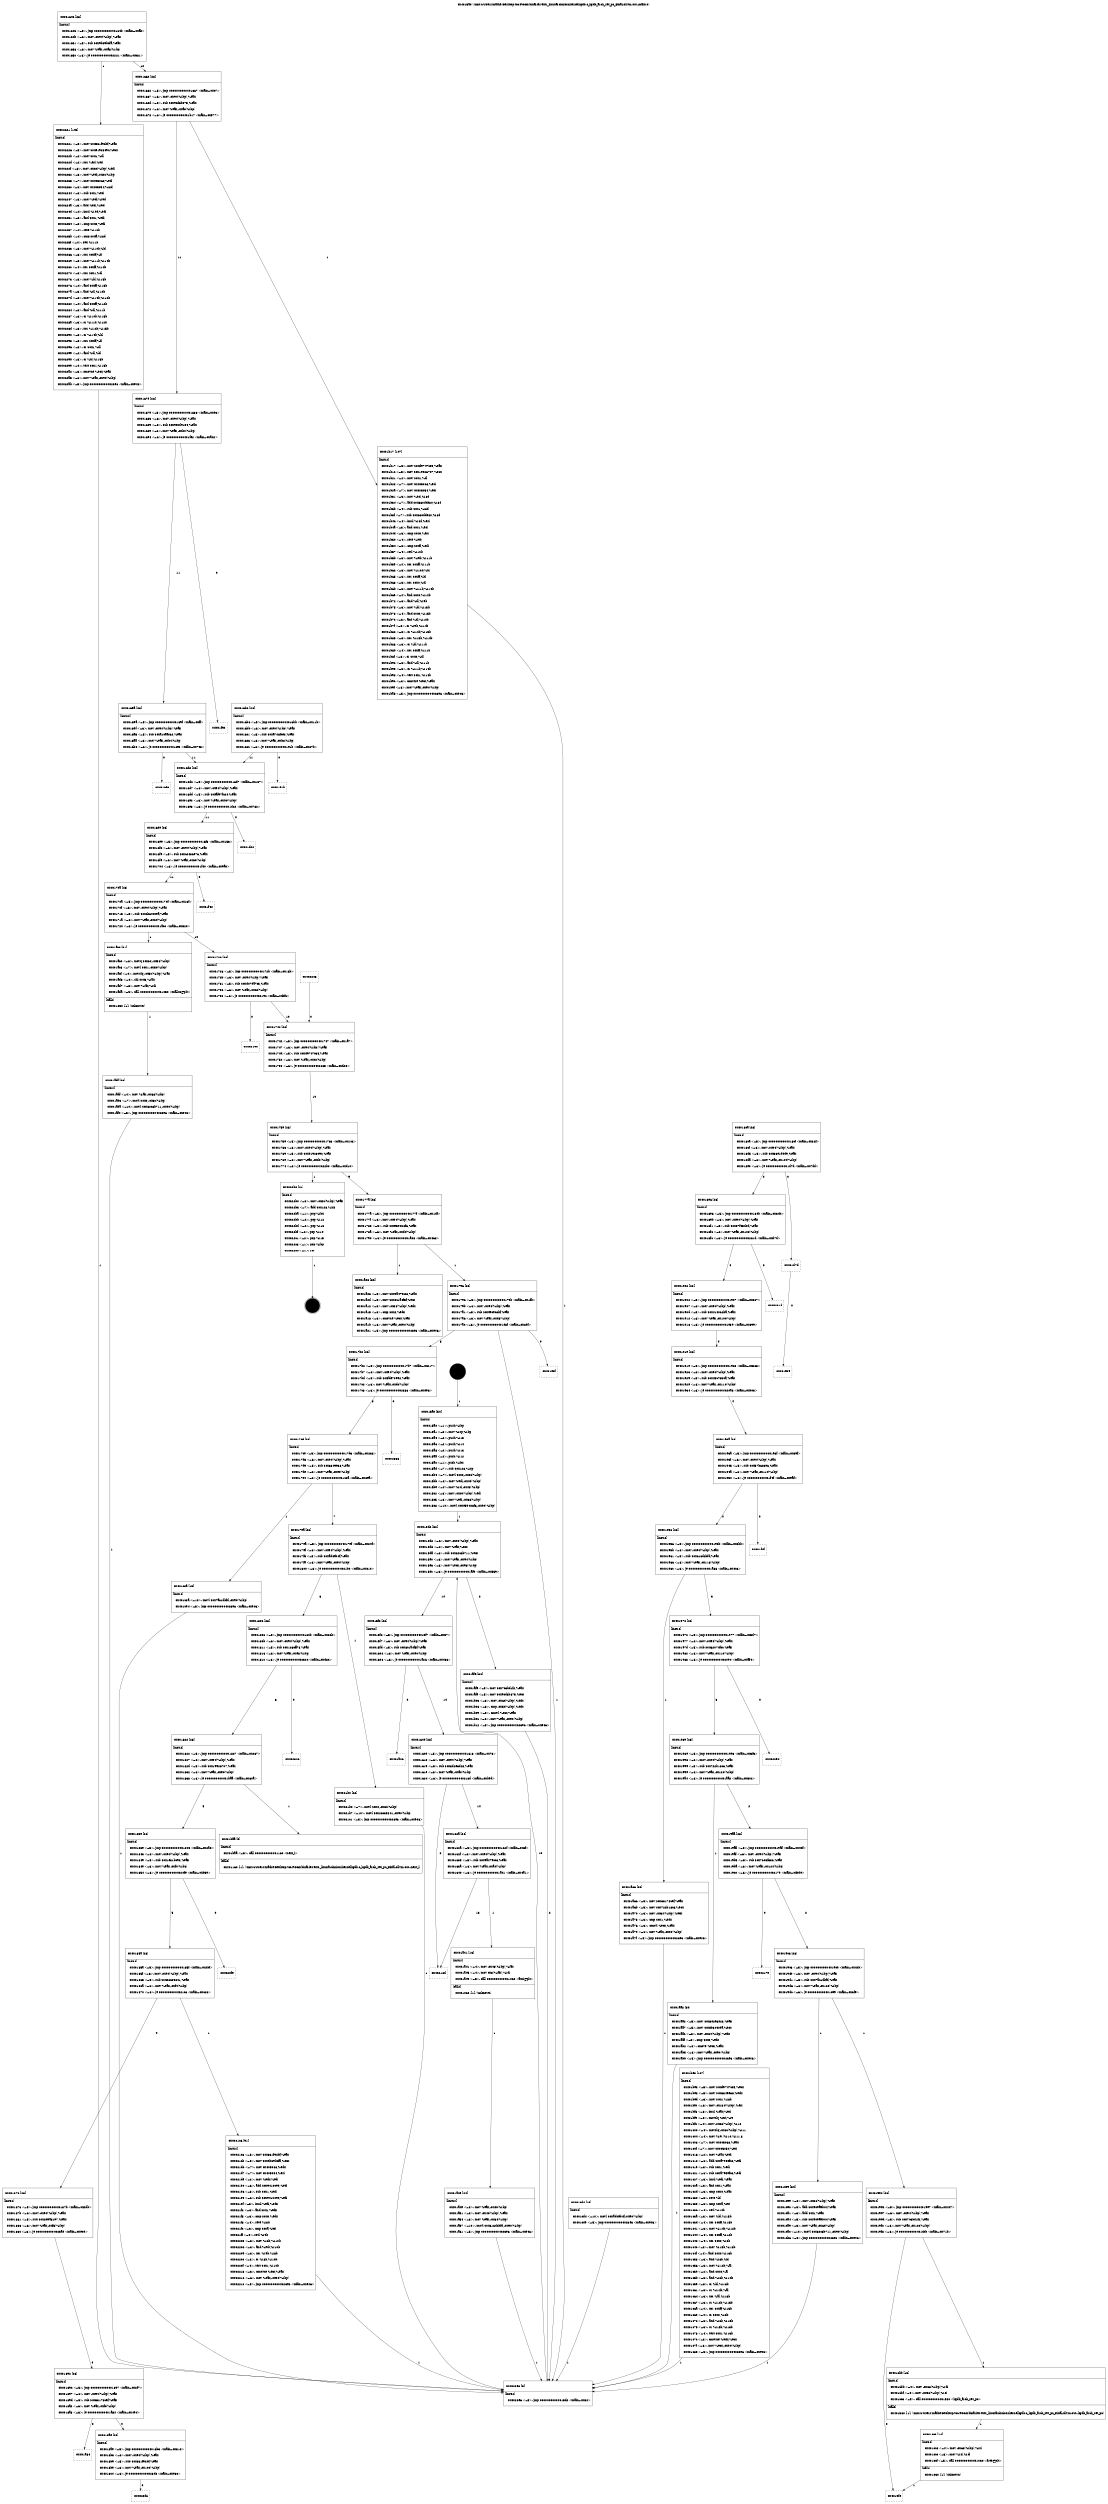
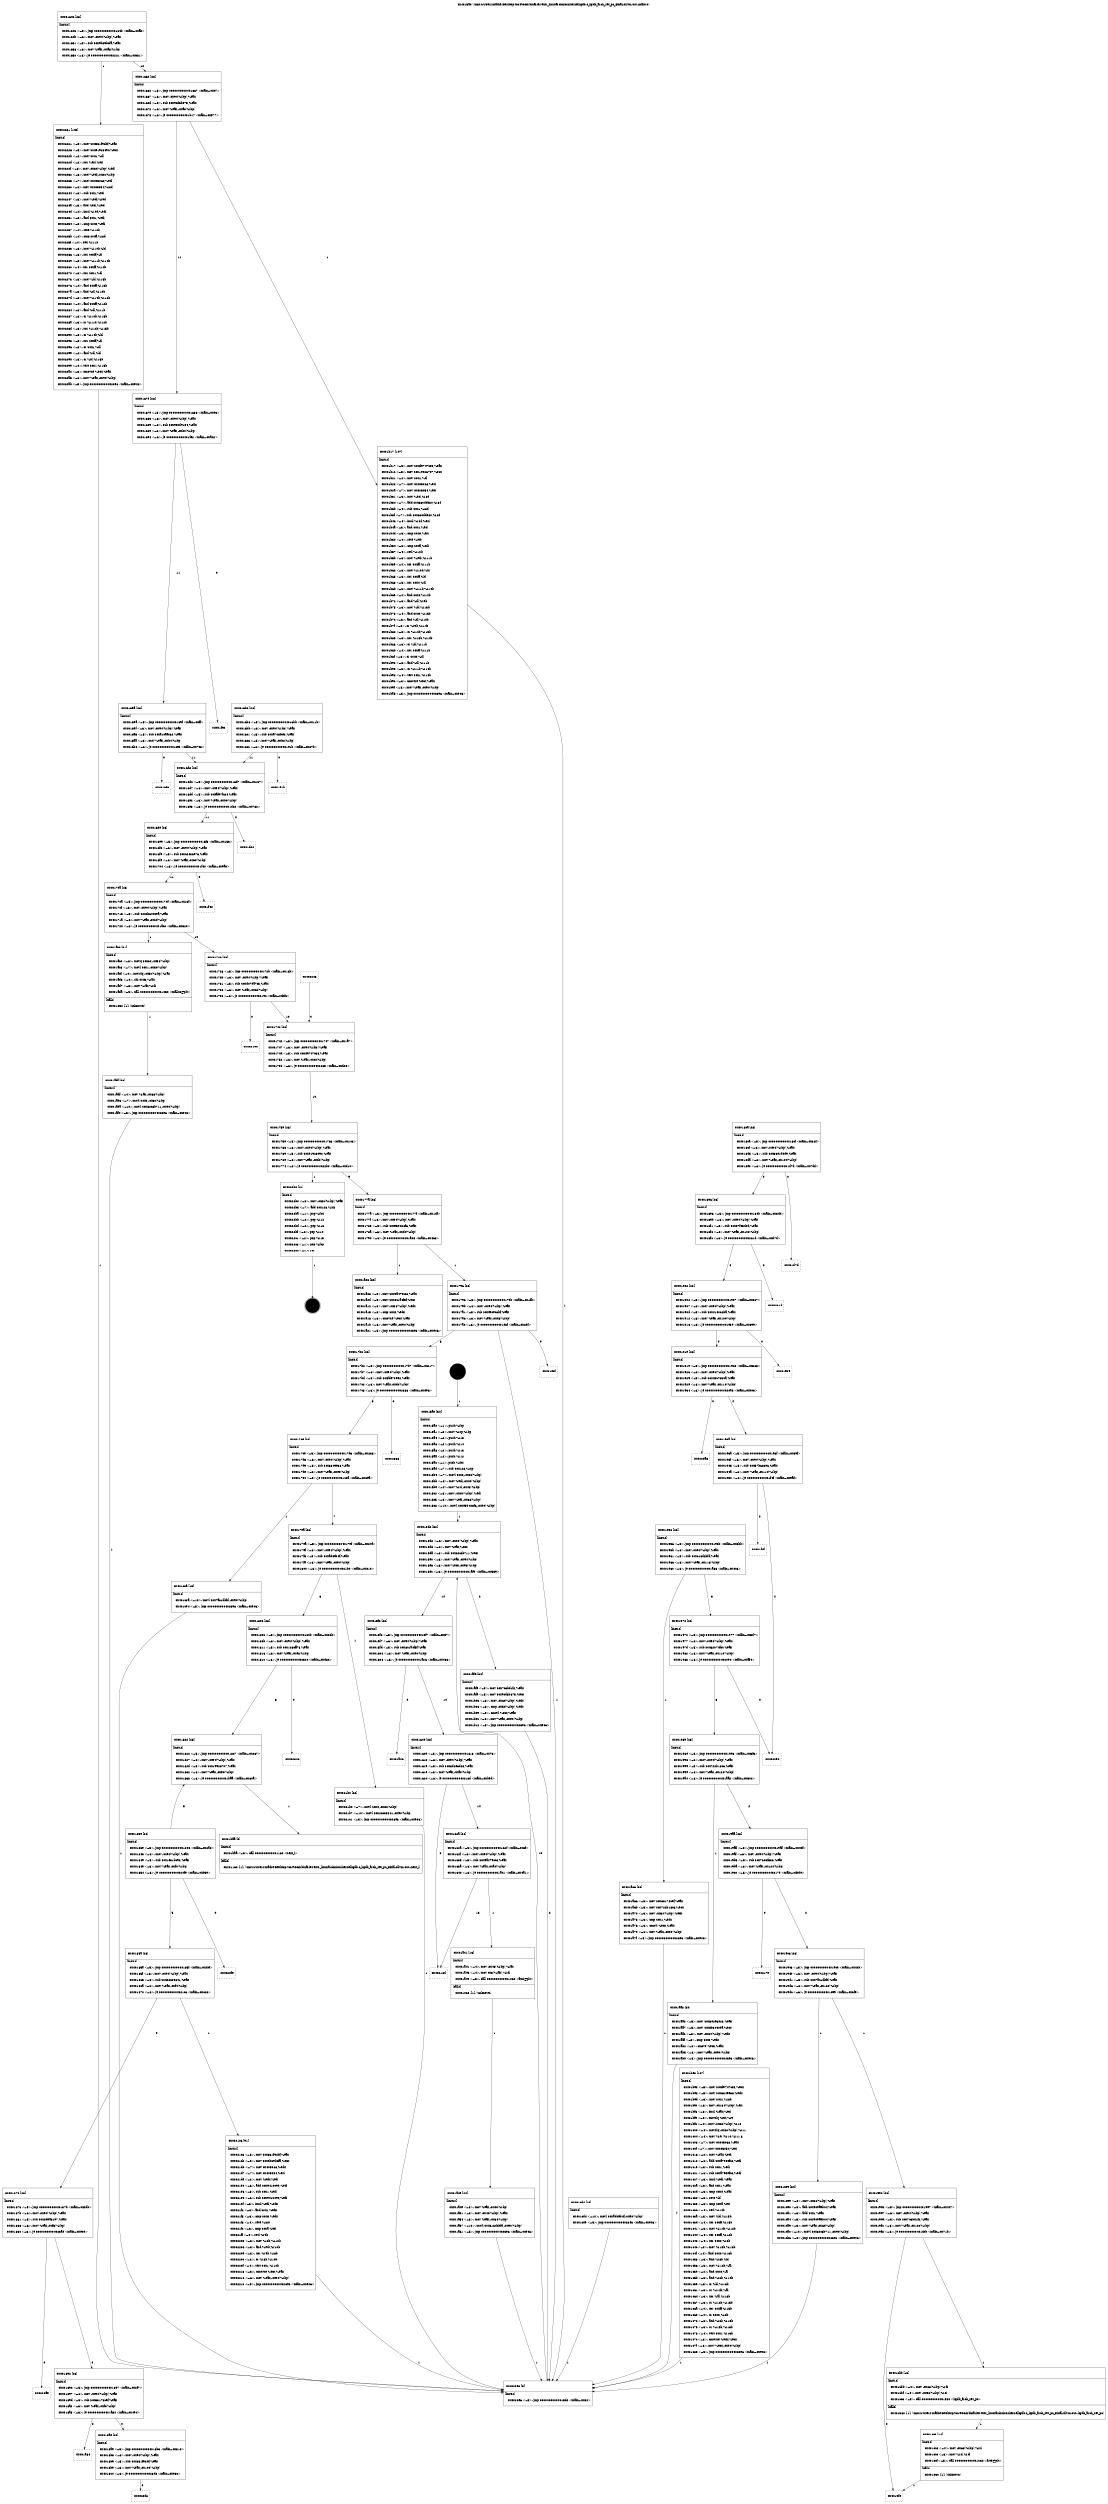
edge "0x401d7d" -> "0x401e39": now "0x401902 [28]" -> "0x401e39"
node "0x4020a3": added
edge "0x40193a [28]" -> "0x401956 [28]": now "0x40193a [28]" -> "0x402094"
edge "0x401822 [28]" -> "0x40183e [28]": reversed
node "0x4023ae": added
